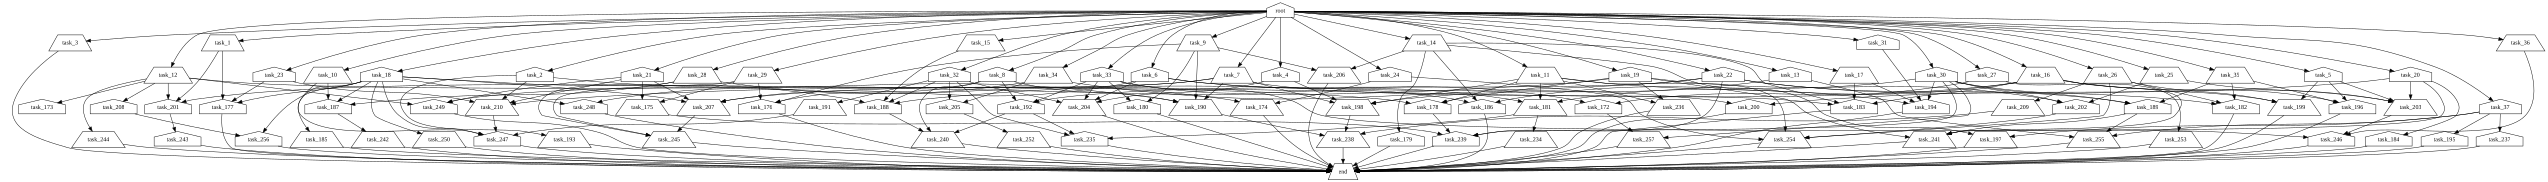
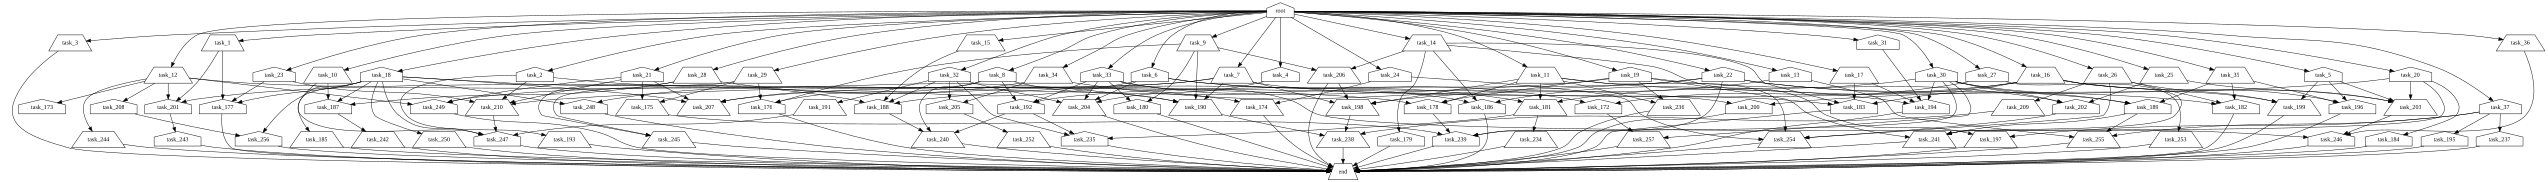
edge "task_4" -> "task_198": now "task_206" -> "task_198"
edge "task_207" -> "task_245": removed
